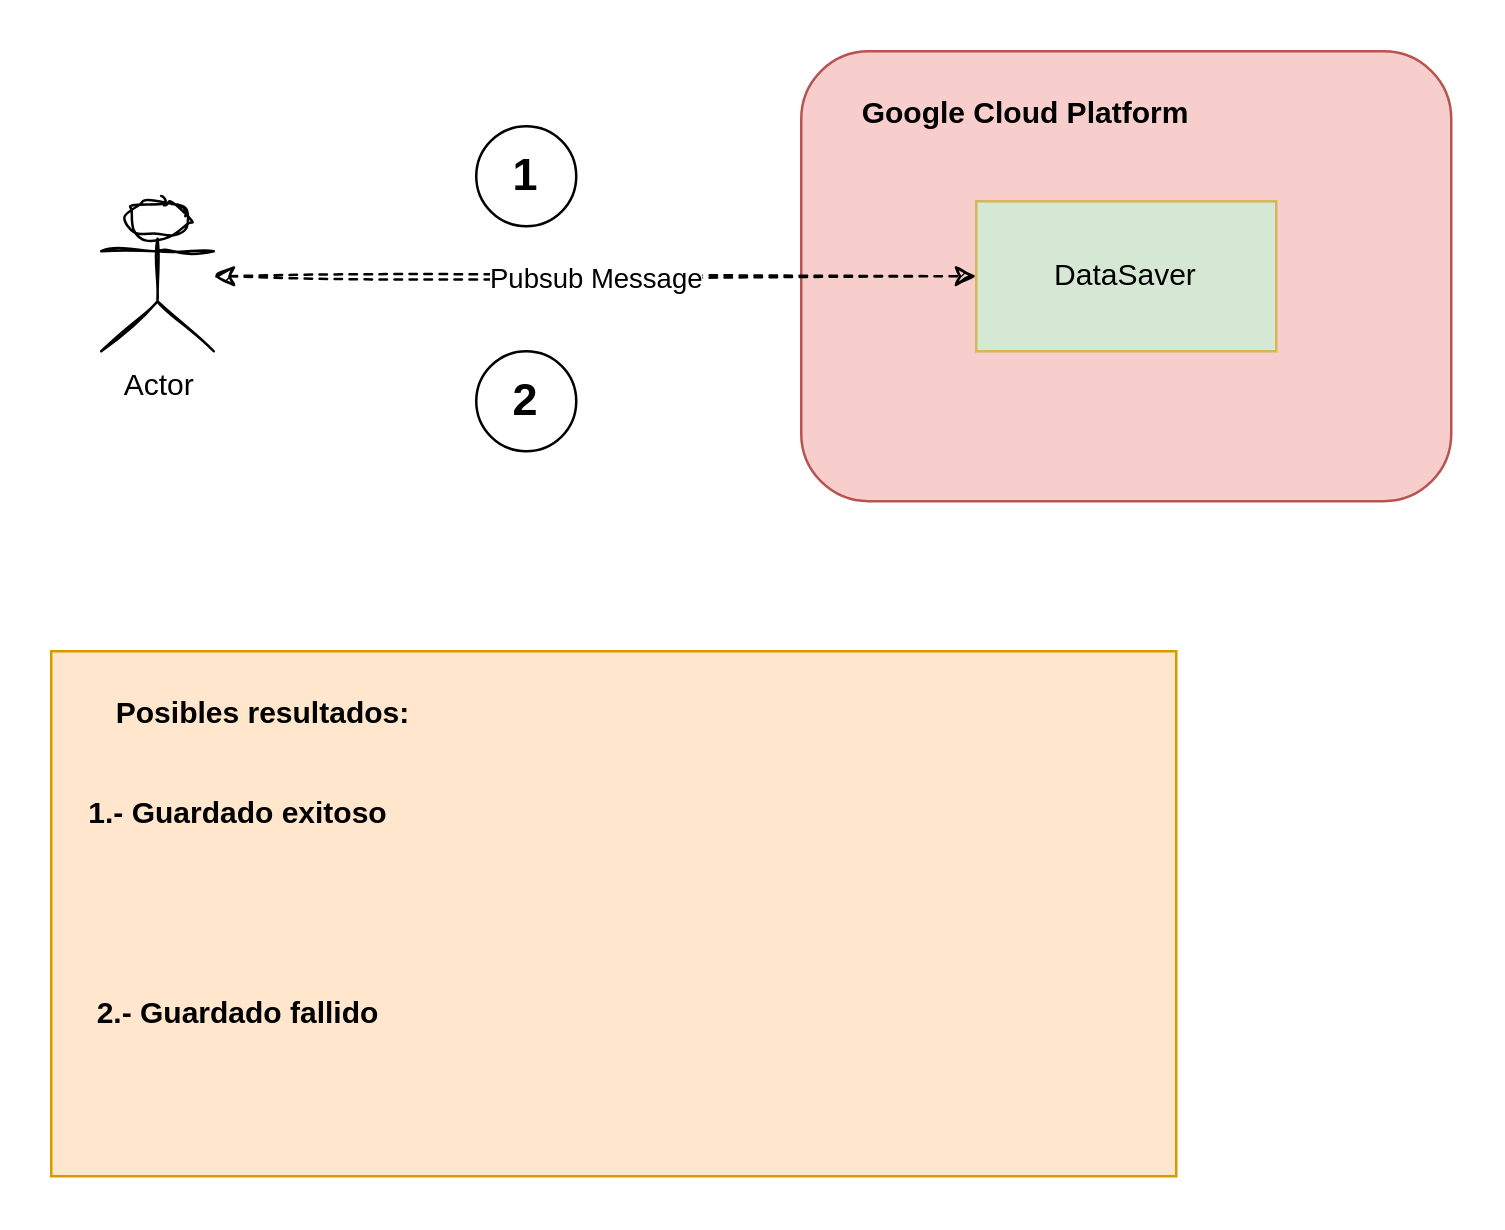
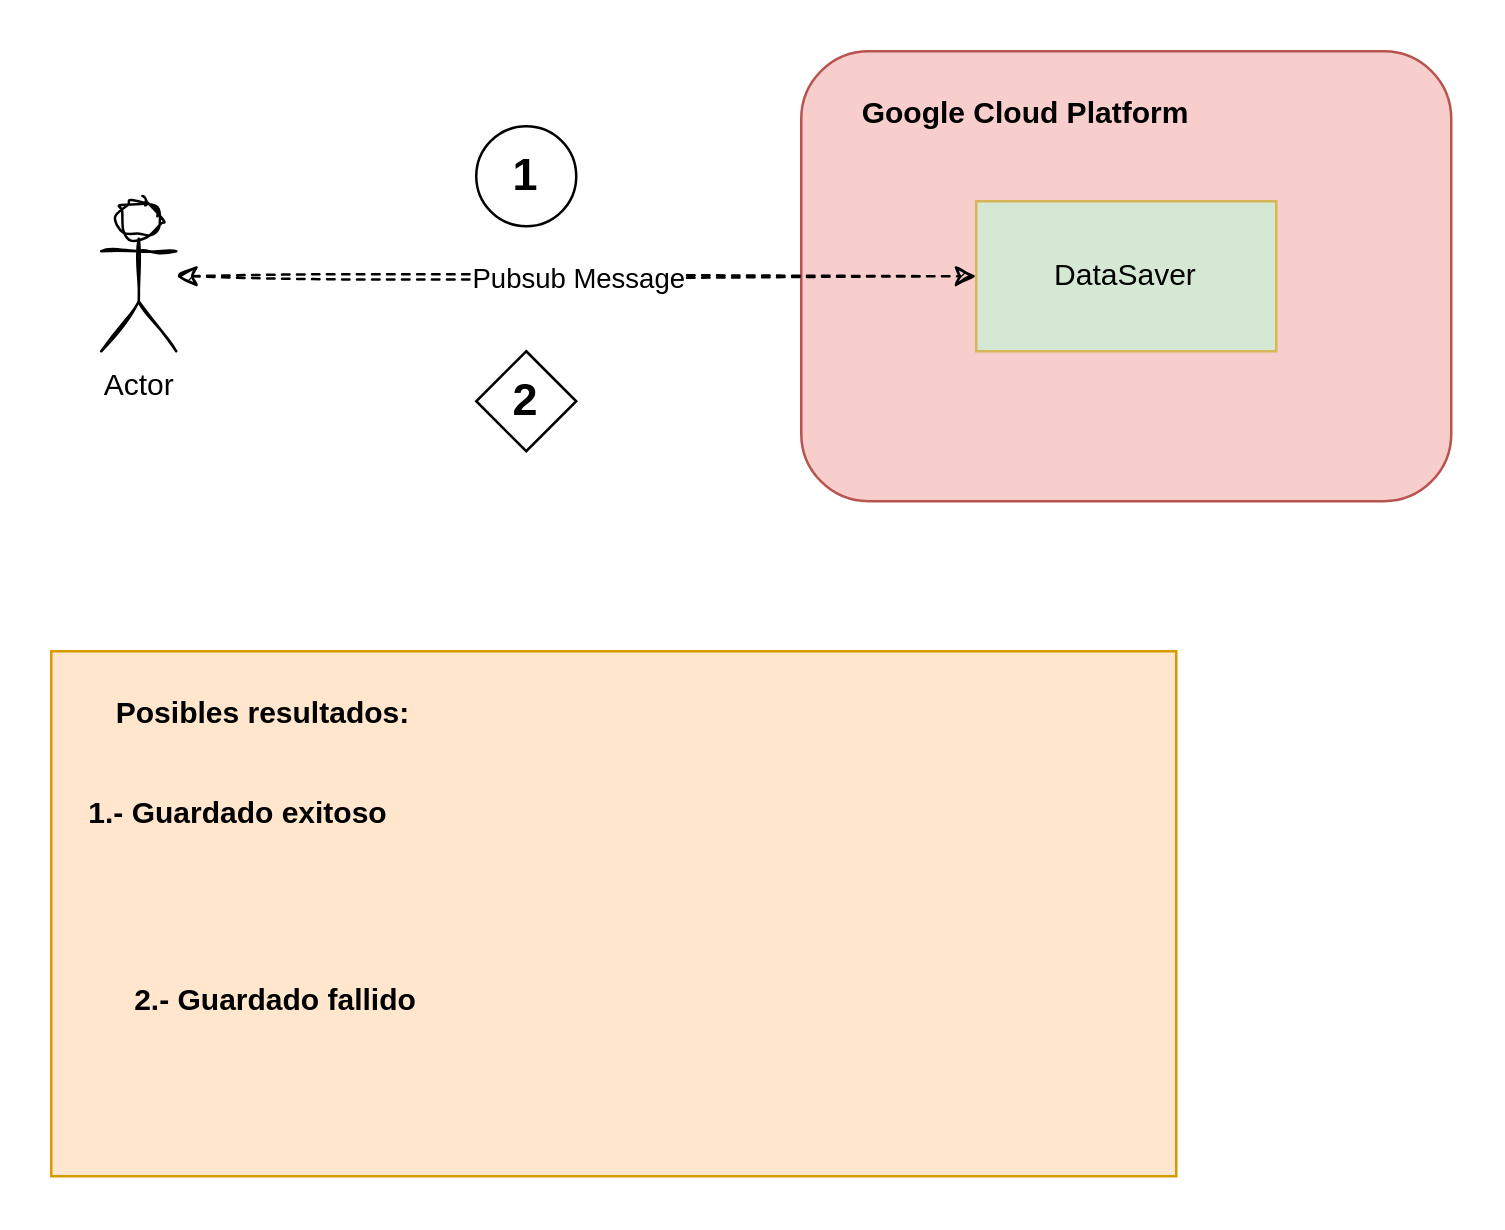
node "Actor": size 113x150 -> 75x150
node "2": shape ellipse -> diamond
node "2.- Guardado fallido": moved (239, 1014) -> (276, 1001)
